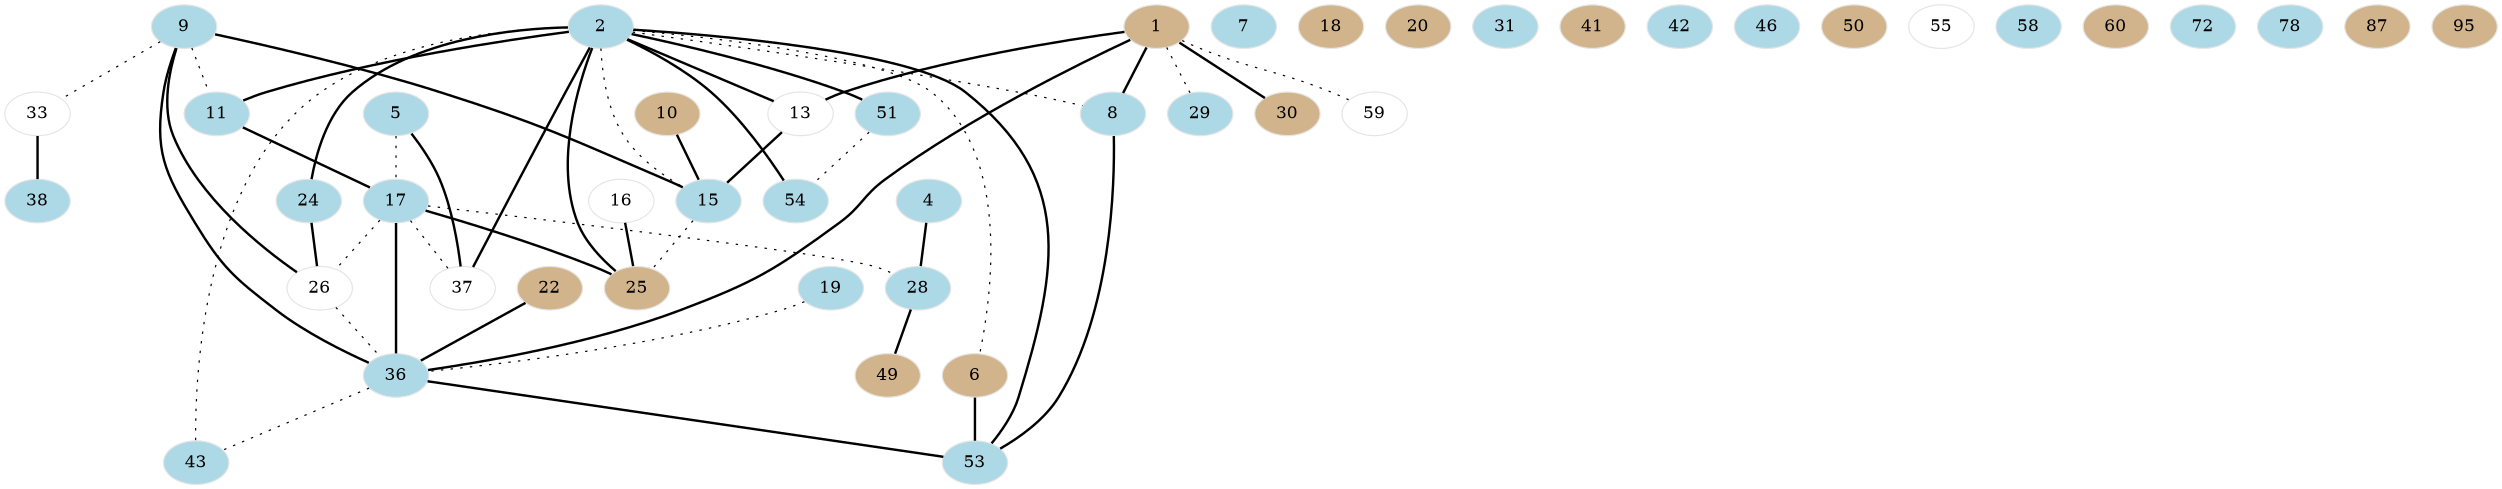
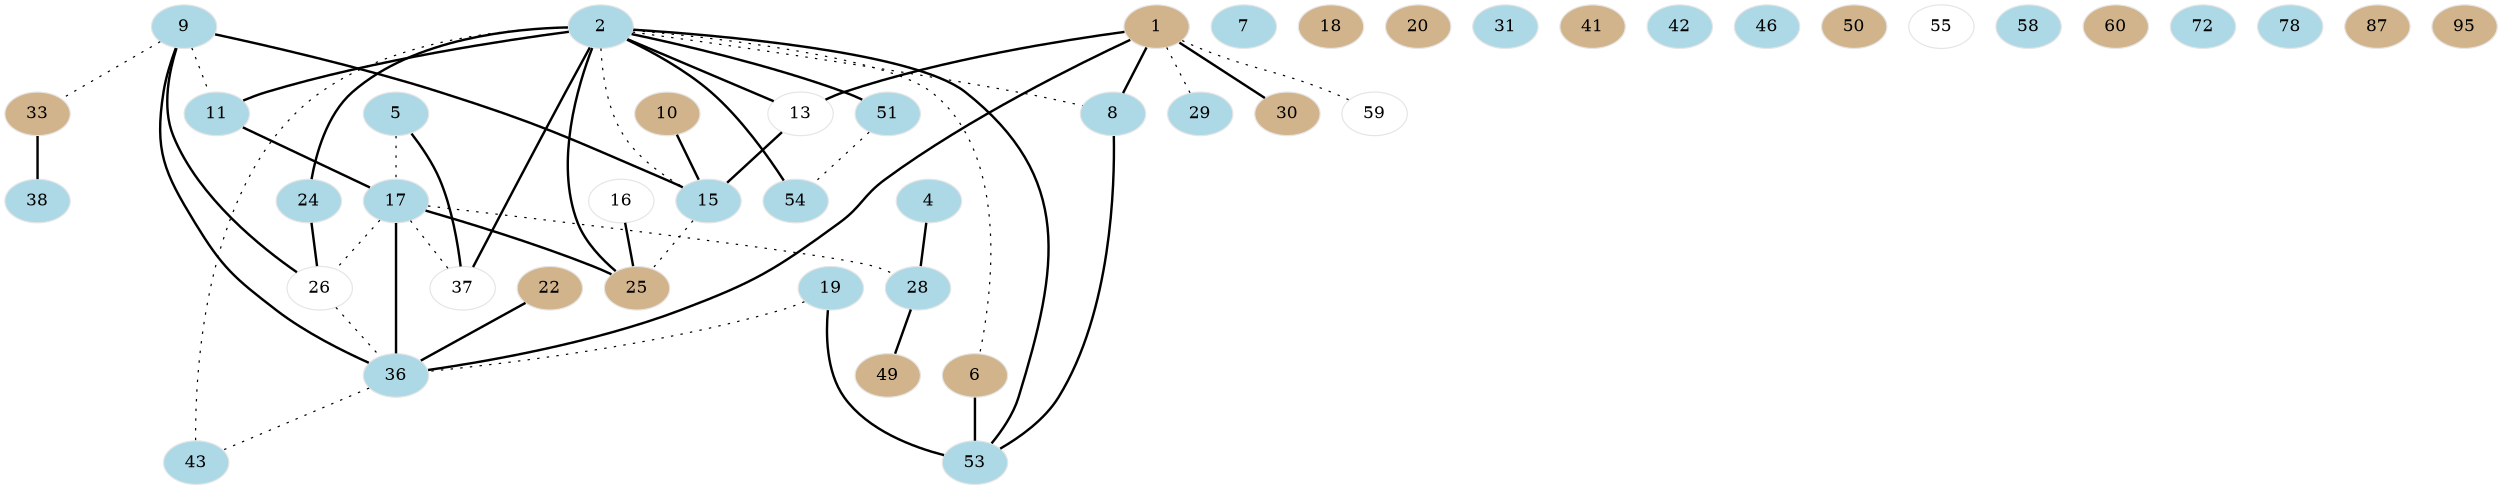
node "33": fillcolor white -> tan
edge "36" -- "53": now "19" -- "53"
